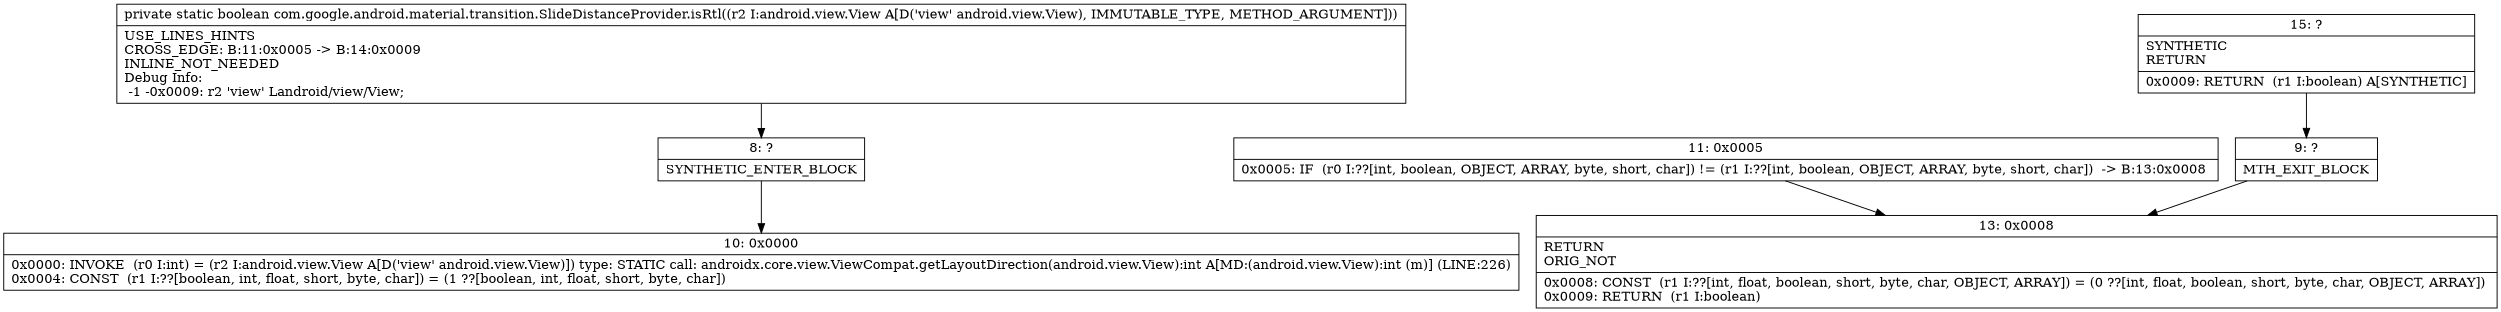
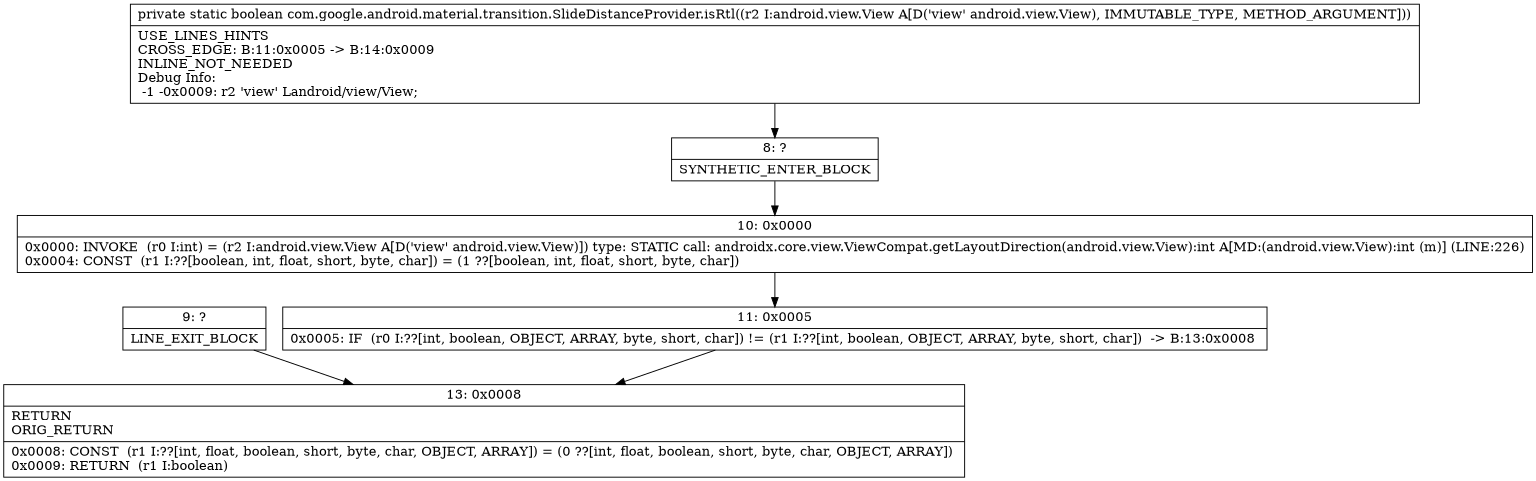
node "15: ?": removed
node "9: ?": text "MTH_EXIT_BLOCK" -> "LINE_EXIT_BLOCK"
node "13: 0x0008": text "ORIG_NOT" -> "ORIG_RETURN"
edge "10: 0x0000" -> "11: 0x0005": added
